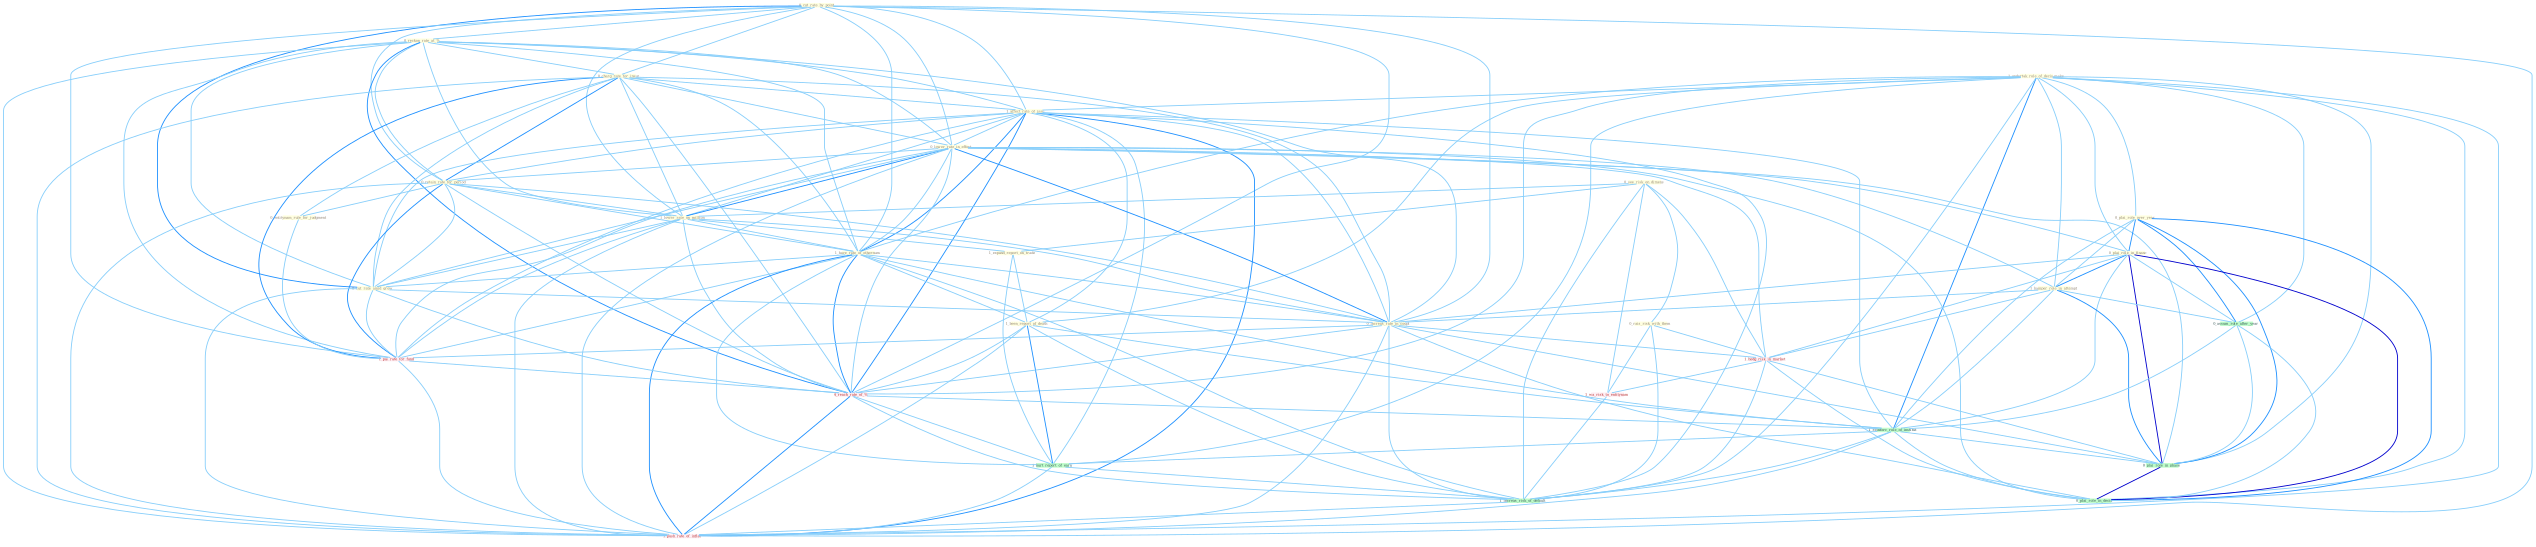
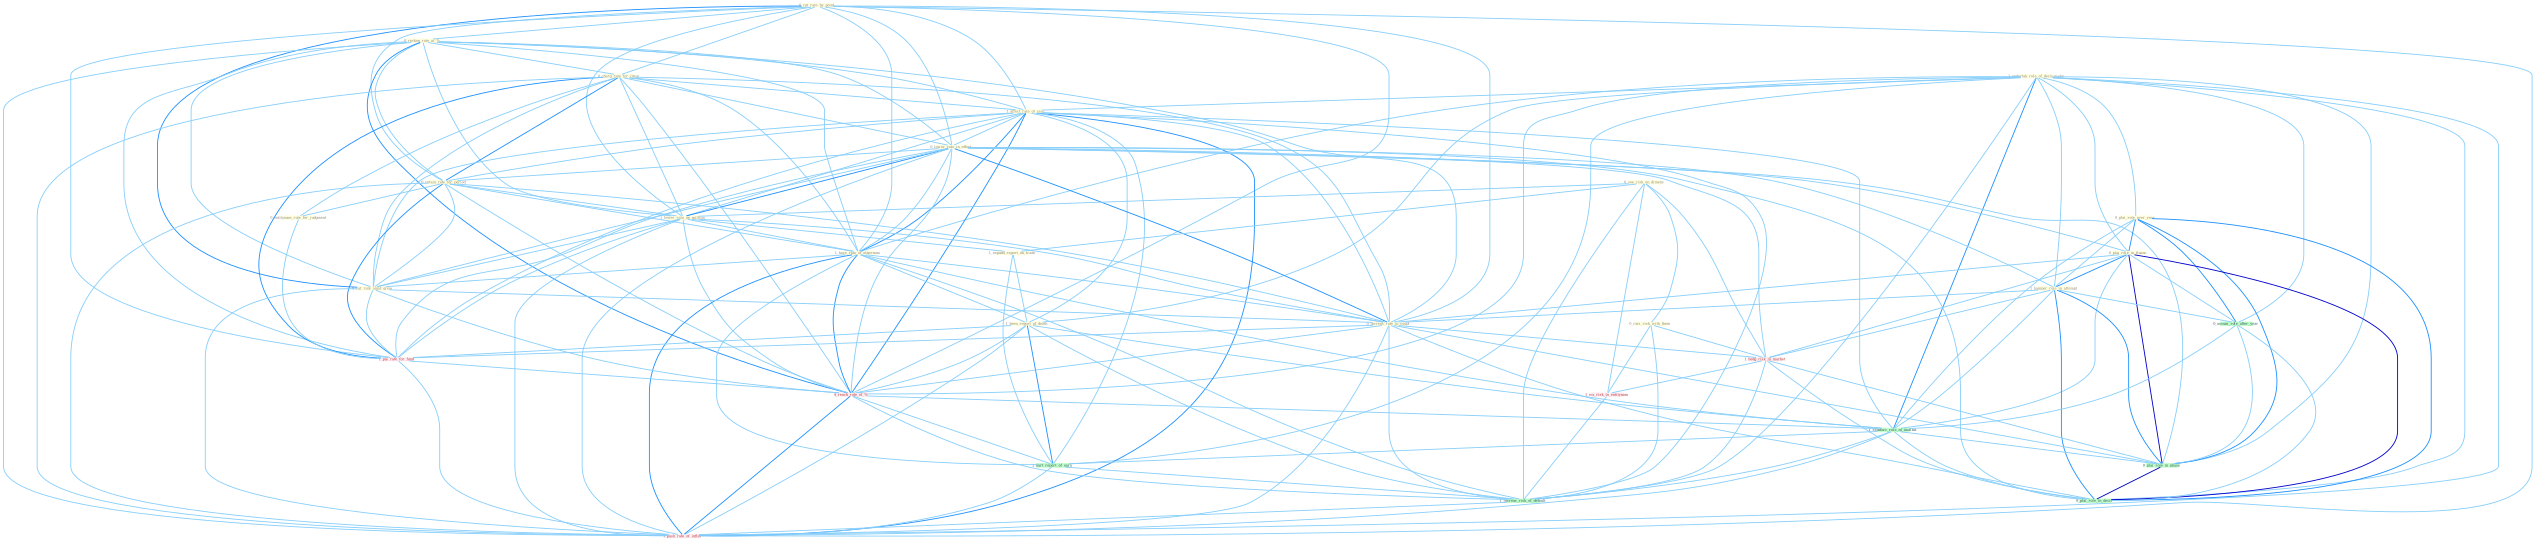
edge "1_have_rate_of_othernum" -- "1_pai_rate_for_fund": now "1_been_report_of_death" -- "1_pai_rate_for_fund"
edge "1_hamper_role_in_attempt" -- "0_plai_role_in_decis": added
